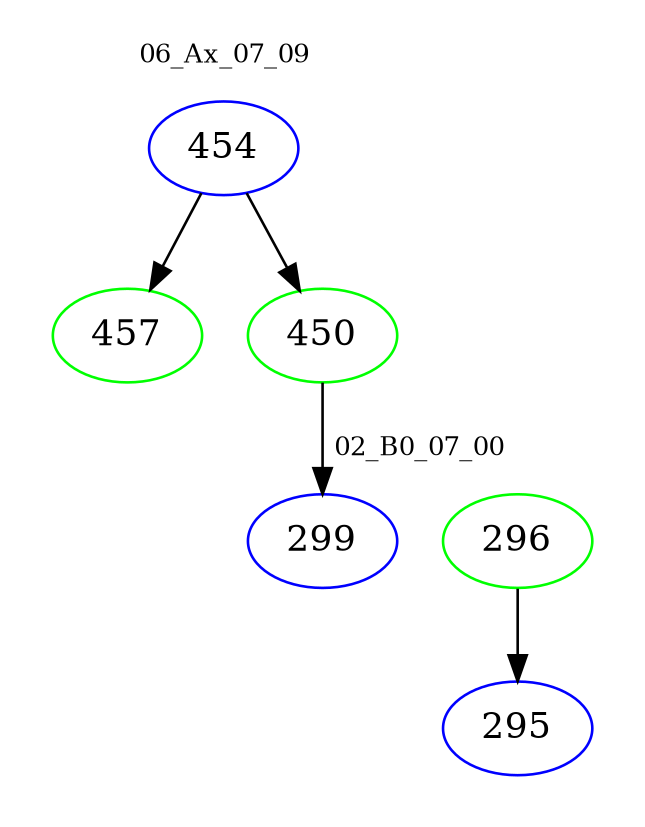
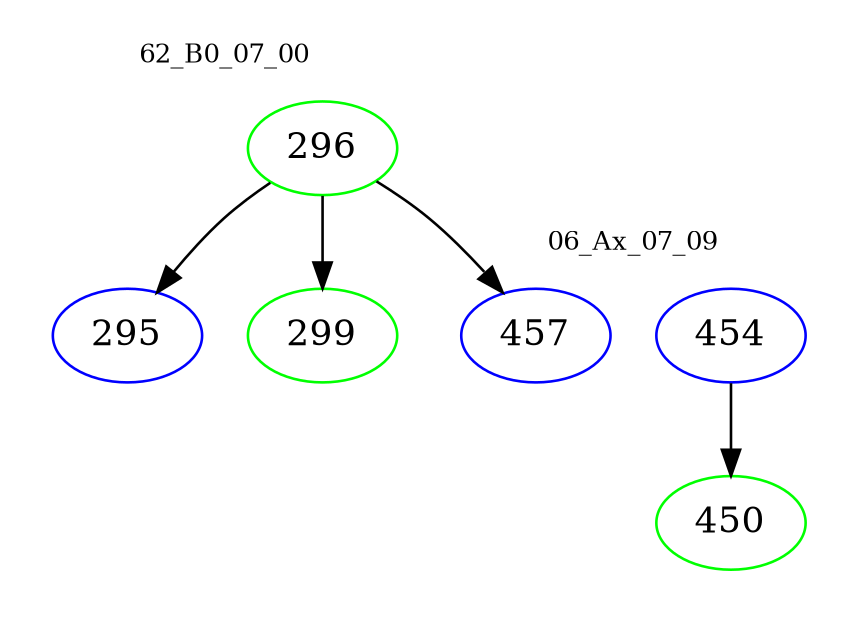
edge "454" -> "457": now "296" -> "457"
node "457": color green -> blue
edge "450" -> "299": now "296" -> "299"
cluster "02_B0_07_00": label "02_B0_07_00" -> "62_B0_07_00"
node "299": color blue -> green
